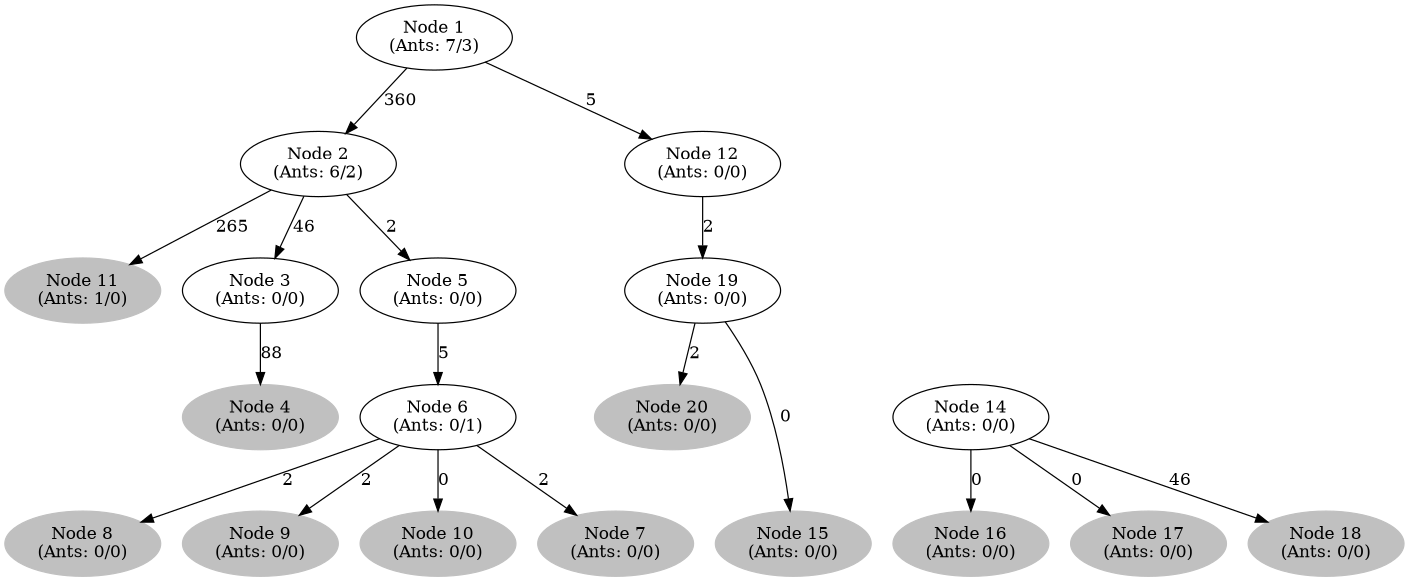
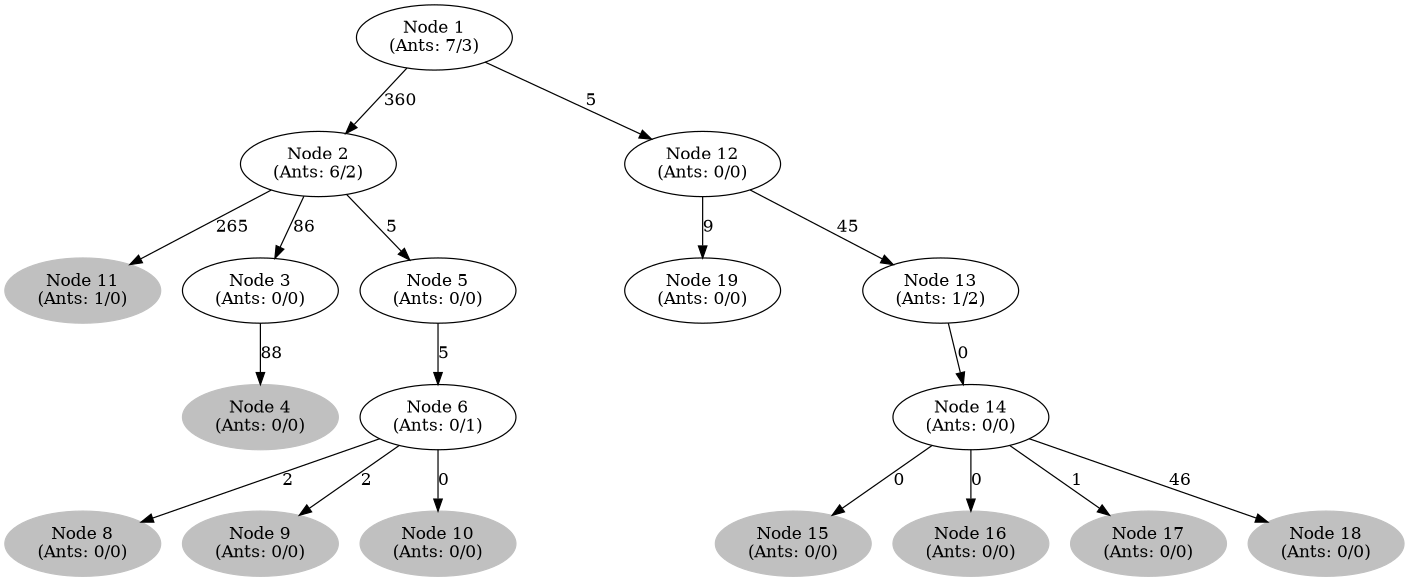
edge "Node 2 (Ants: 6/2)" -> "Node 3 (Ants: 0/0)": label "46" -> "86"
edge "Node 2 (Ants: 6/2)" -> "Node 5 (Ants: 0/0)": label "2" -> "5"
edge "Node 12 (Ants: 0/0)" -> "Node 19 (Ants: 0/0)": label "2" -> "9"
node "Node 13 (Ants: 1/2)": added
edge "Node 19 (Ants: 0/0)" -> "Node 15 (Ants: 0/0)": now "Node 14 (Ants: 0/0)" -> "Node 15 (Ants: 0/0)"
node "Node 20 (Ants: 0/0)": removed
edge "Node 14 (Ants: 0/0)" -> "Node 17 (Ants: 0/0)": label "0" -> "1"
node "Node 7 (Ants: 0/0)": removed
